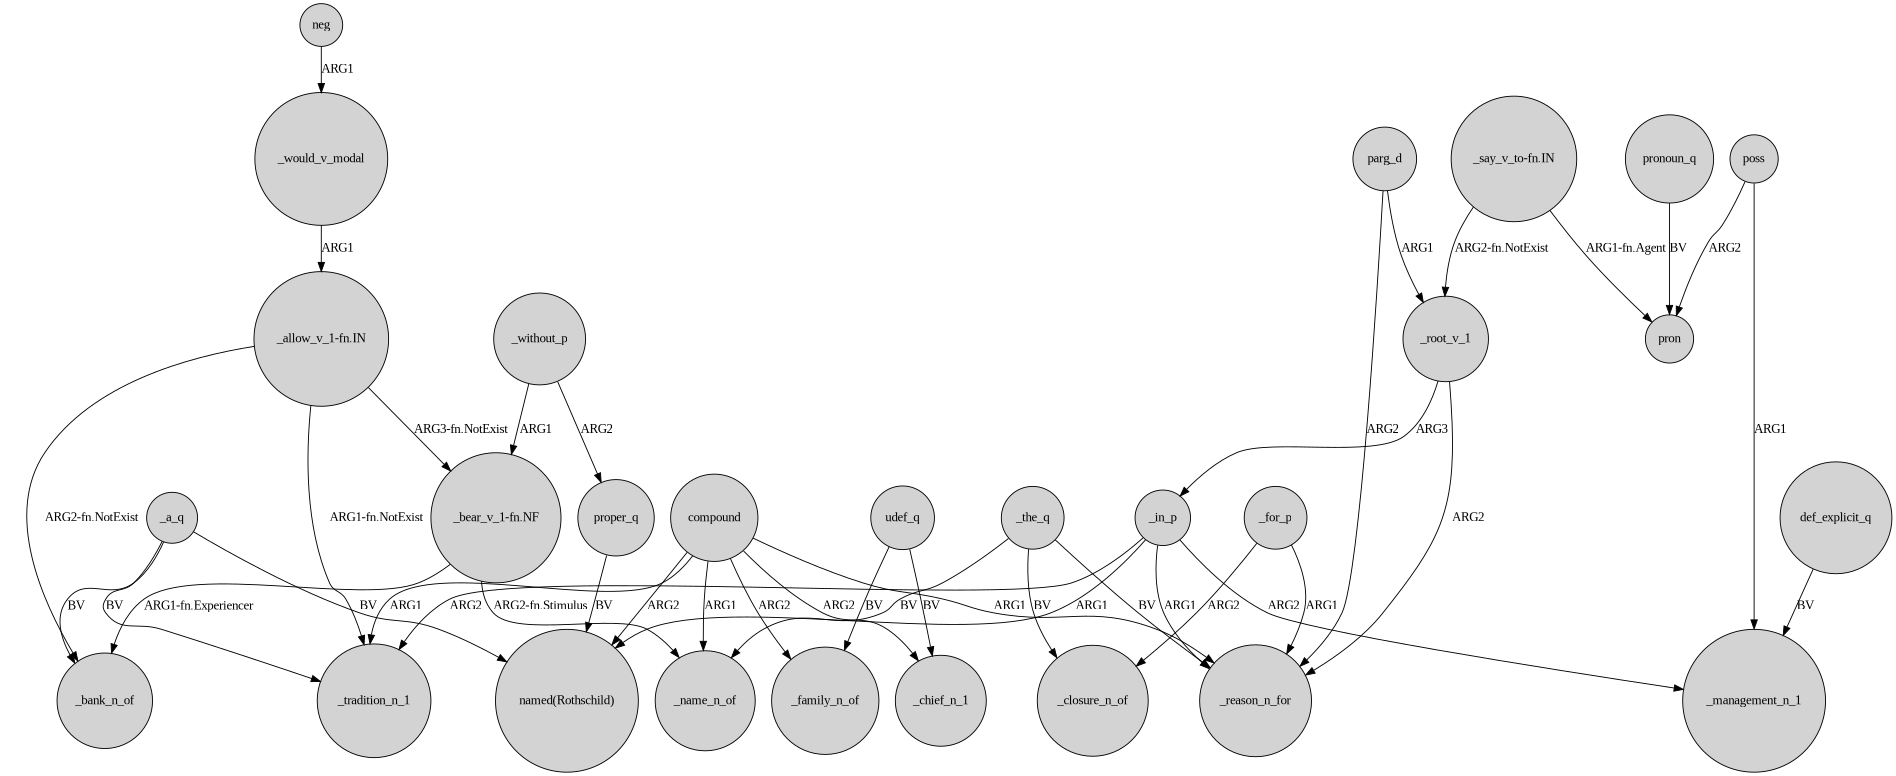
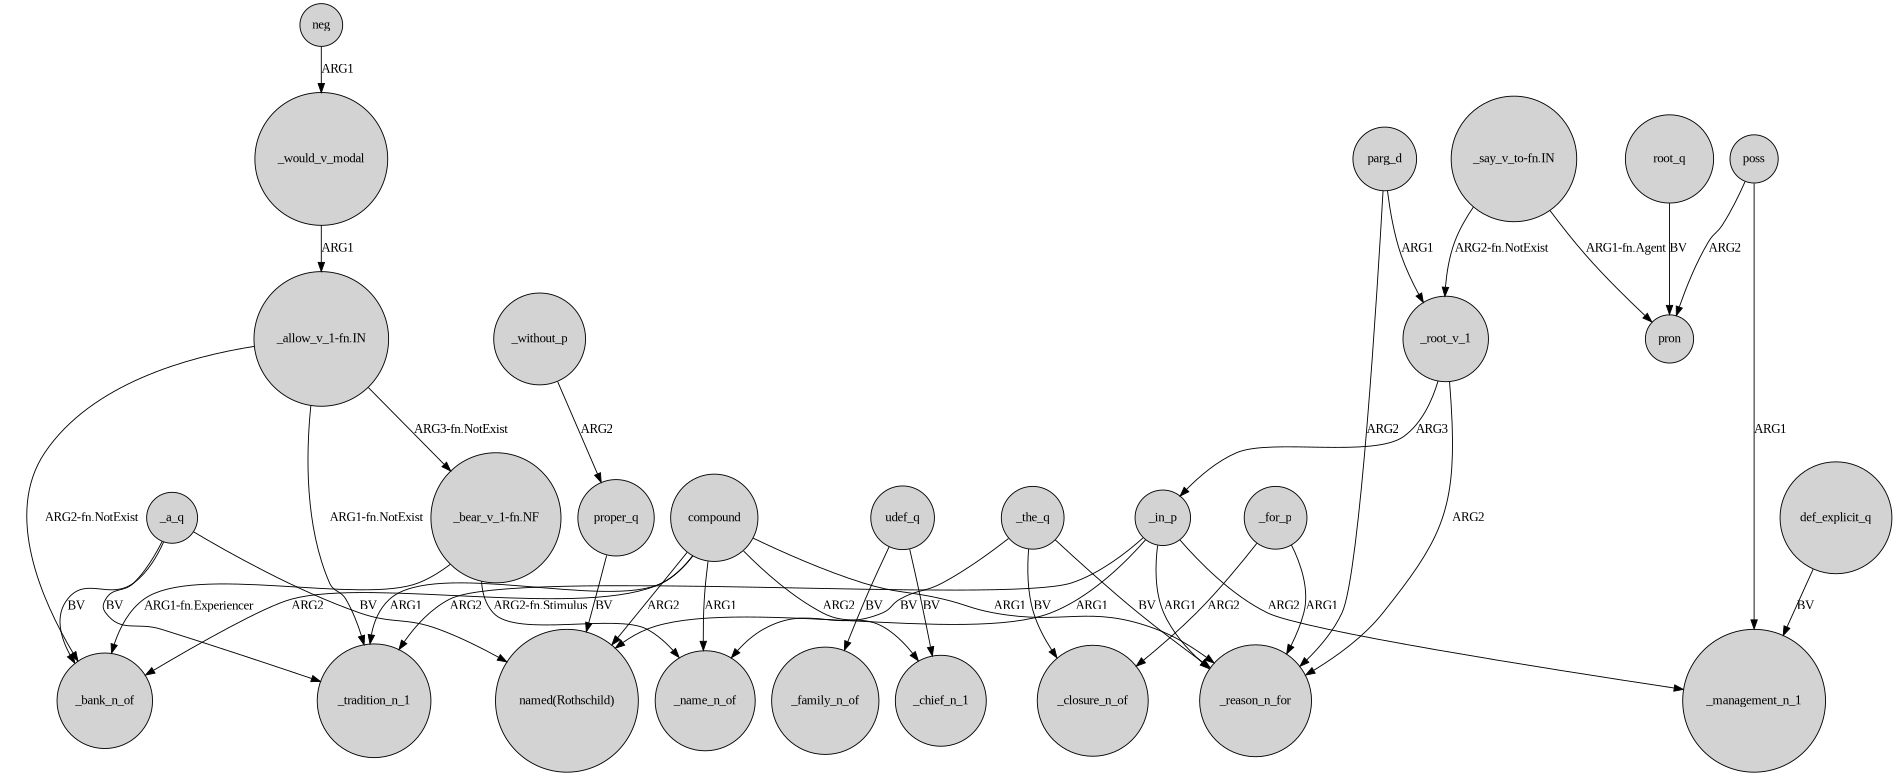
node "pronoun_q": label "pronoun_q" -> "root_q"
edge "_without_p" -> "_bear_v_1-fn.NF": removed, label "ARG1"
edge "compound" -> "_family_n_of": now "compound" -> "_bank_n_of"
